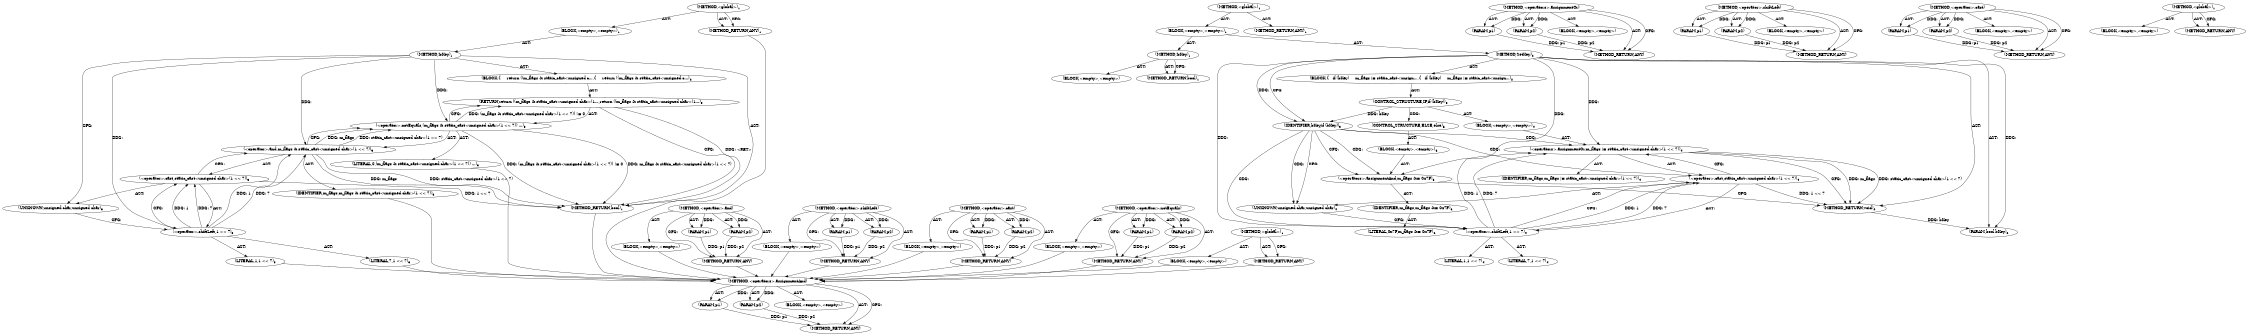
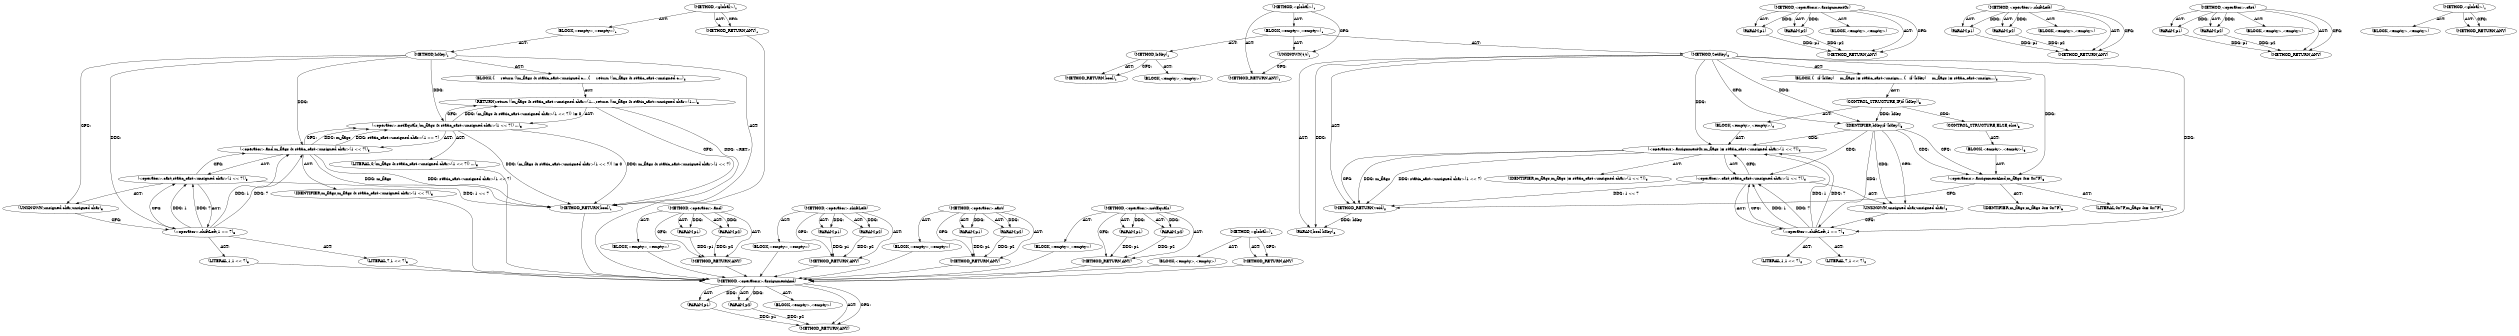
node "(UNKNOWN,t,t)": added
edge "(IDENTIFIER,m_flags,m_flags &= 0x7F)" -> "(LITERAL,0x7F,m_flags &= 0x7F)": now "(<operators>.assignmentAnd,m_flags &= 0x7F)" -> "(LITERAL,0x7F,m_flags &= 0x7F)"
